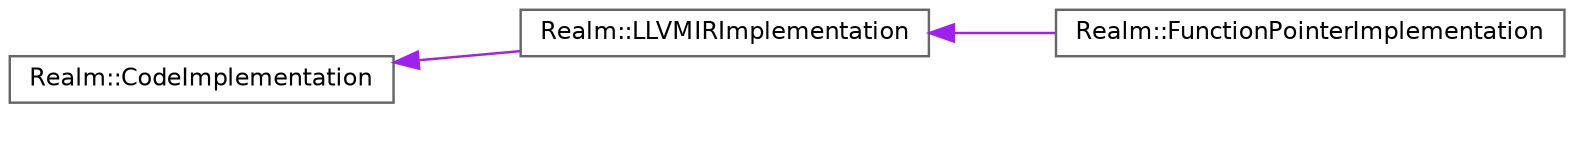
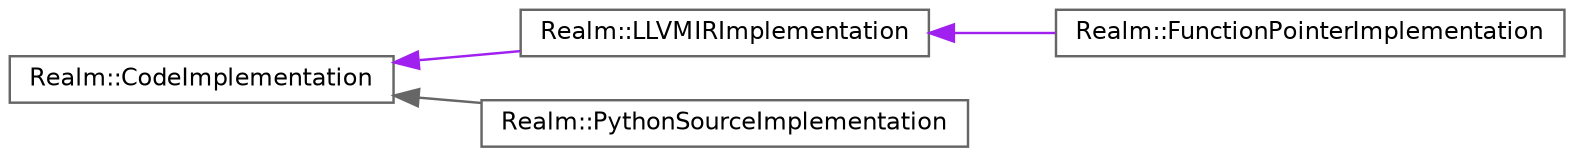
node "Realm::PythonSourceImplementation": added
